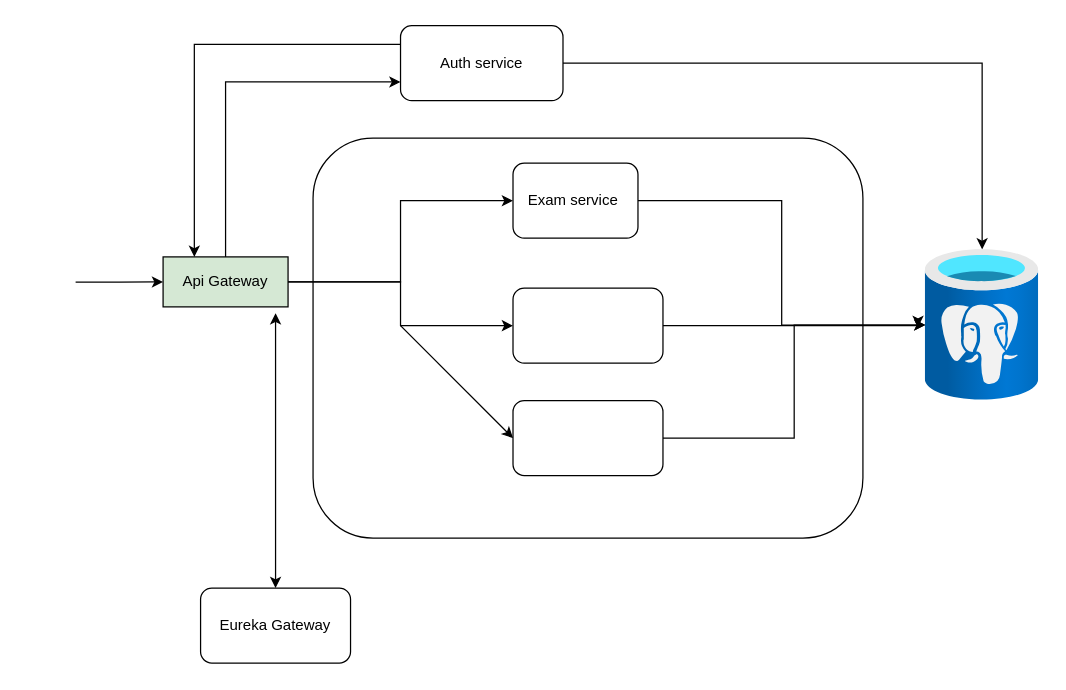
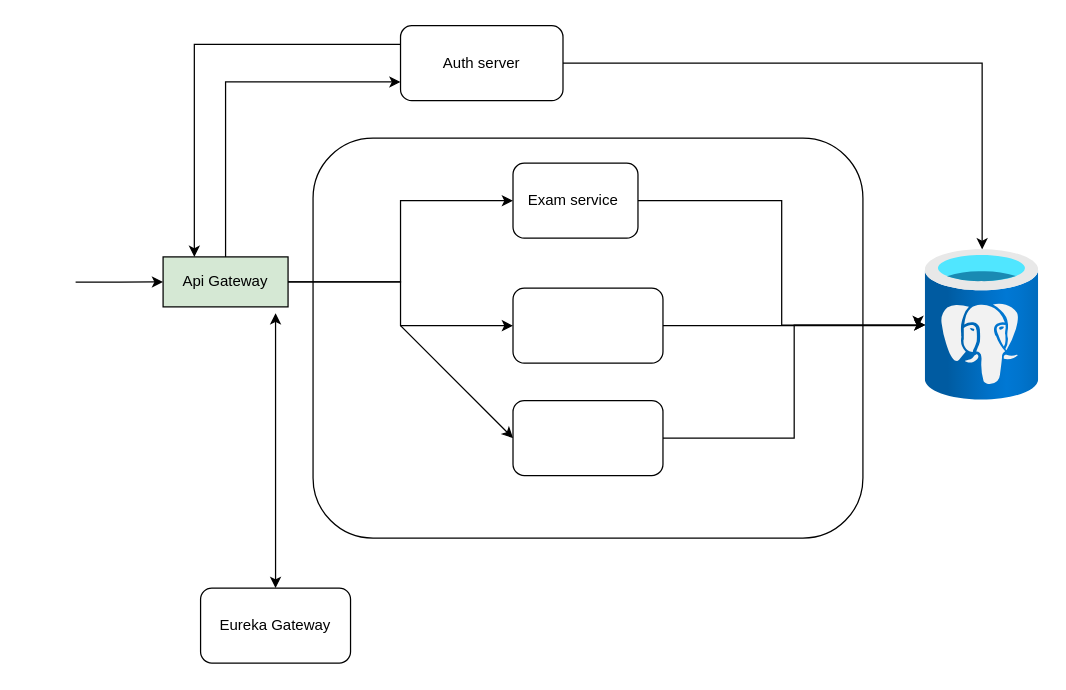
node "Auth service": label "Auth service" -> "Auth server"
